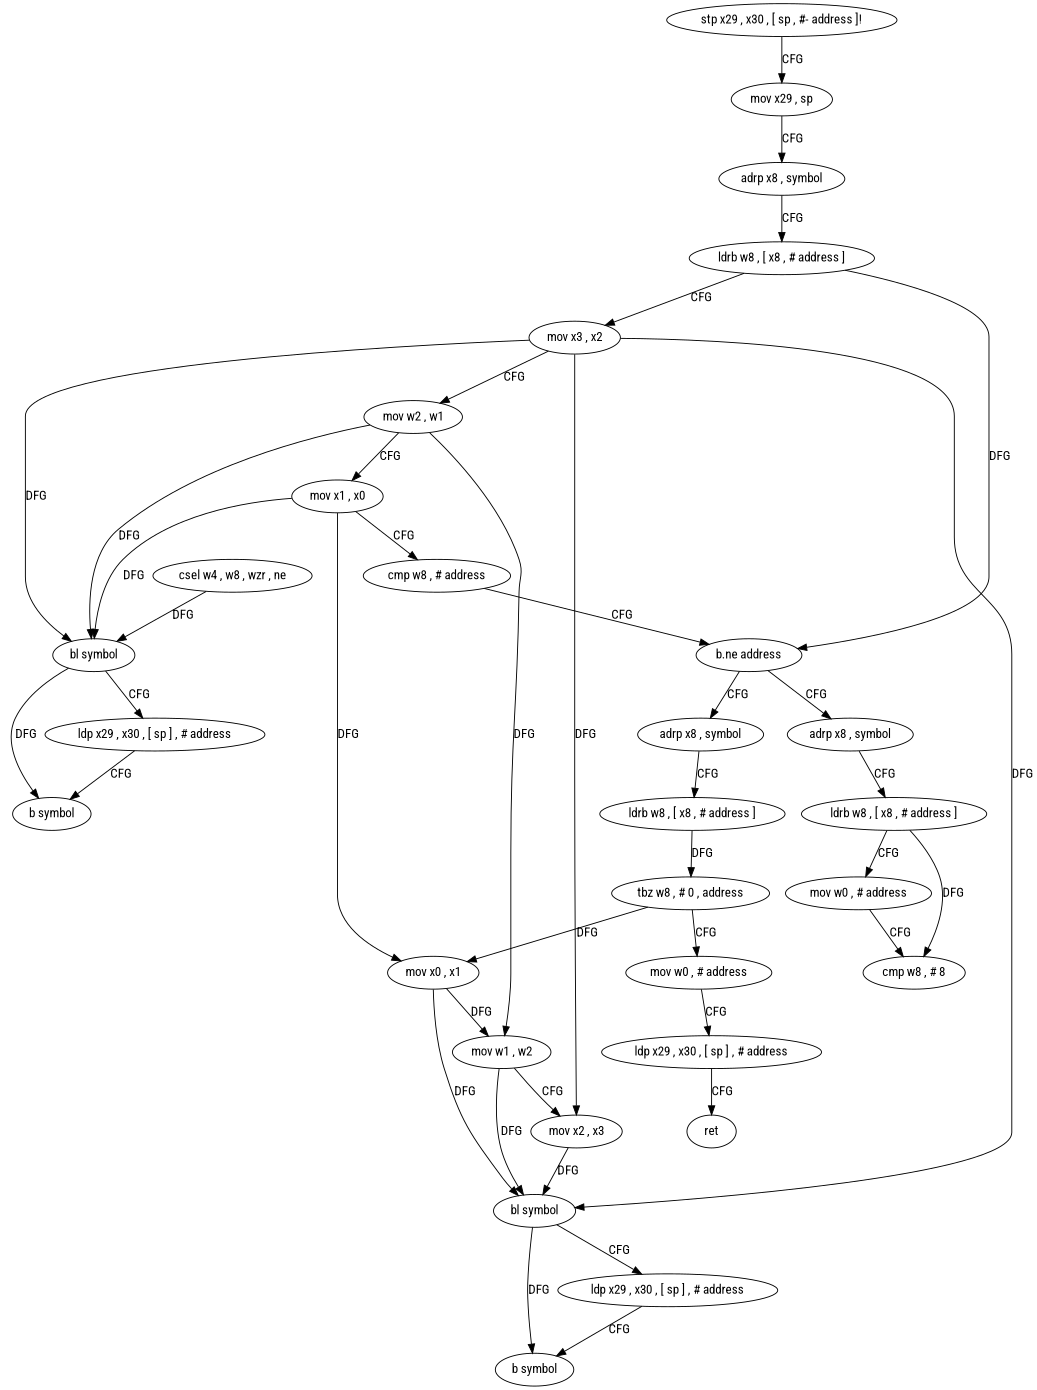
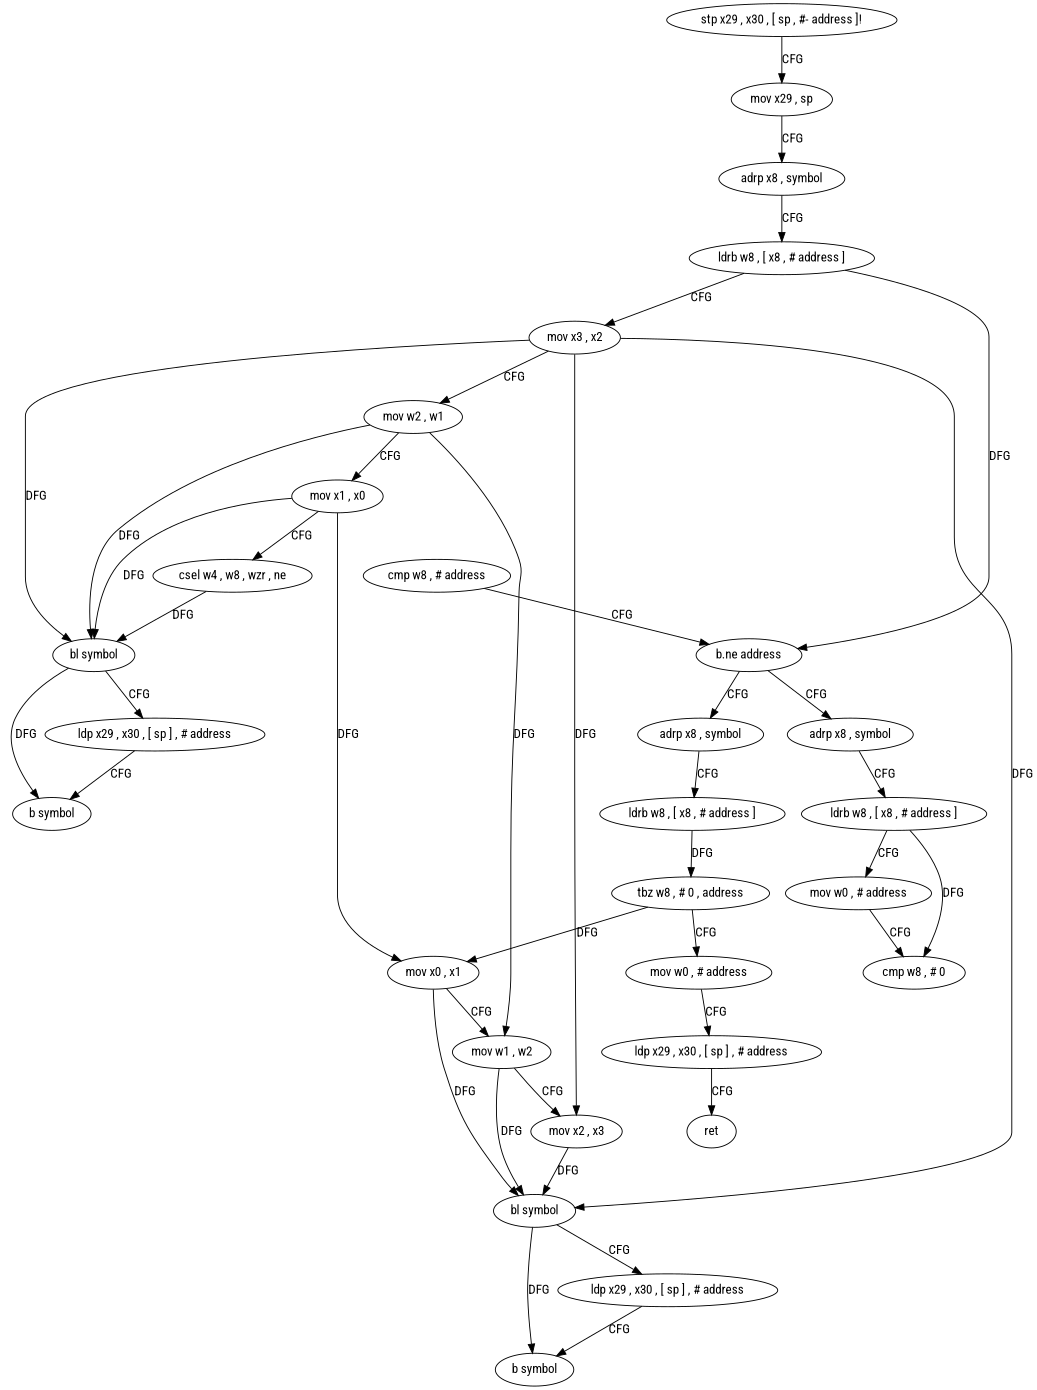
edge "mov x1 , x0" -> "cmp w8 , # address": now "mov x1 , x0" -> "csel w4 , w8 , wzr , ne"
node "cmp w8 , # 8": label "cmp w8 , # 8" -> "cmp w8 , # 0"
edge "mov x0 , x1" -> "mov w1 , w2": label "DFG" -> "CFG"
